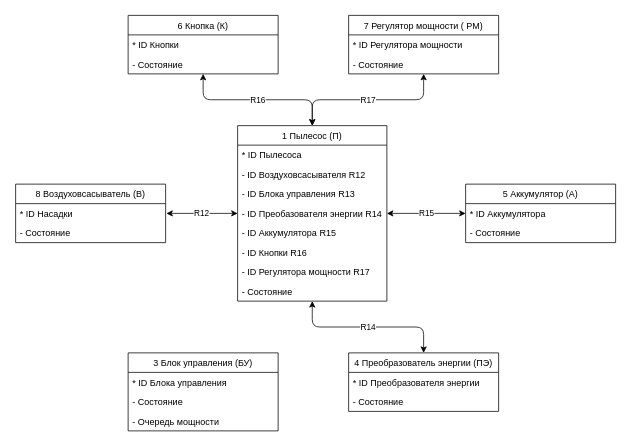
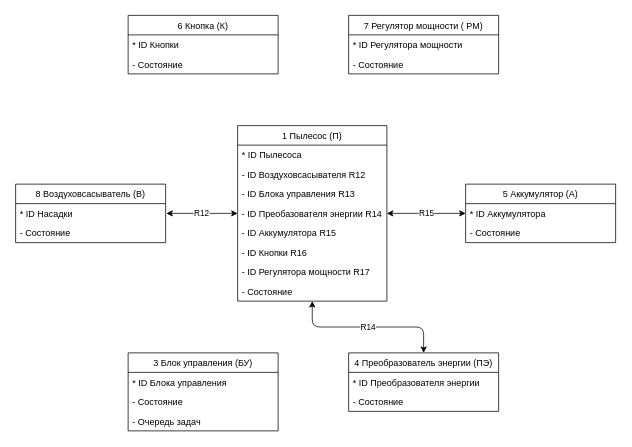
edge "6 Кнопка (К)" -- "1 Пылесос (П)": removed, label "R16"
edge "7 Регулятор мощности ( РМ)" -- "1 Пылесос (П)": removed, label "R17"
node "- Очередь мощности": label "- Очередь мощности" -> "- Очередь задач"
